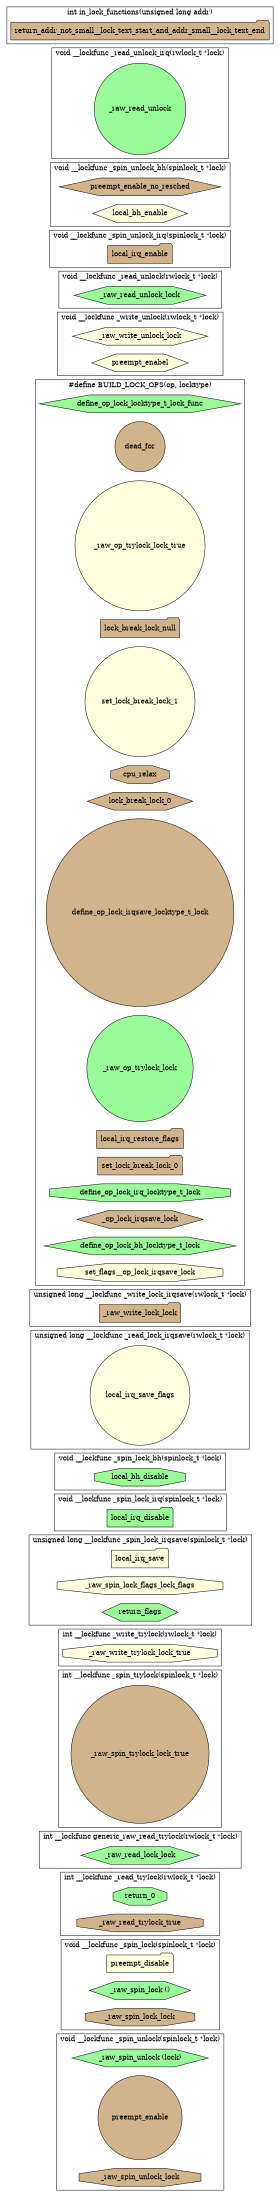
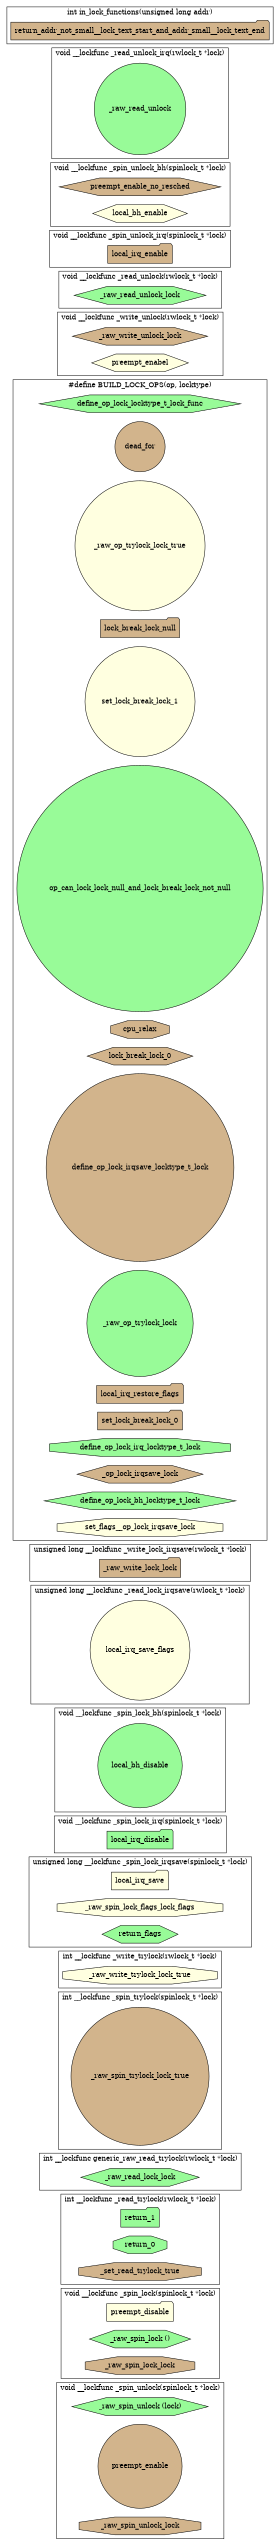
node "_raw_write_unlock_lock": fillcolor lightyellow -> tan
node "op_can_lock_lock_null_and_lock_break_lock_not_null": added
node "local_bh_disable": shape octagon -> circle
node "_raw_read_trylock_true": label "_raw_read_trylock_true" -> "_set_read_trylock_true"
node "return_1": added
